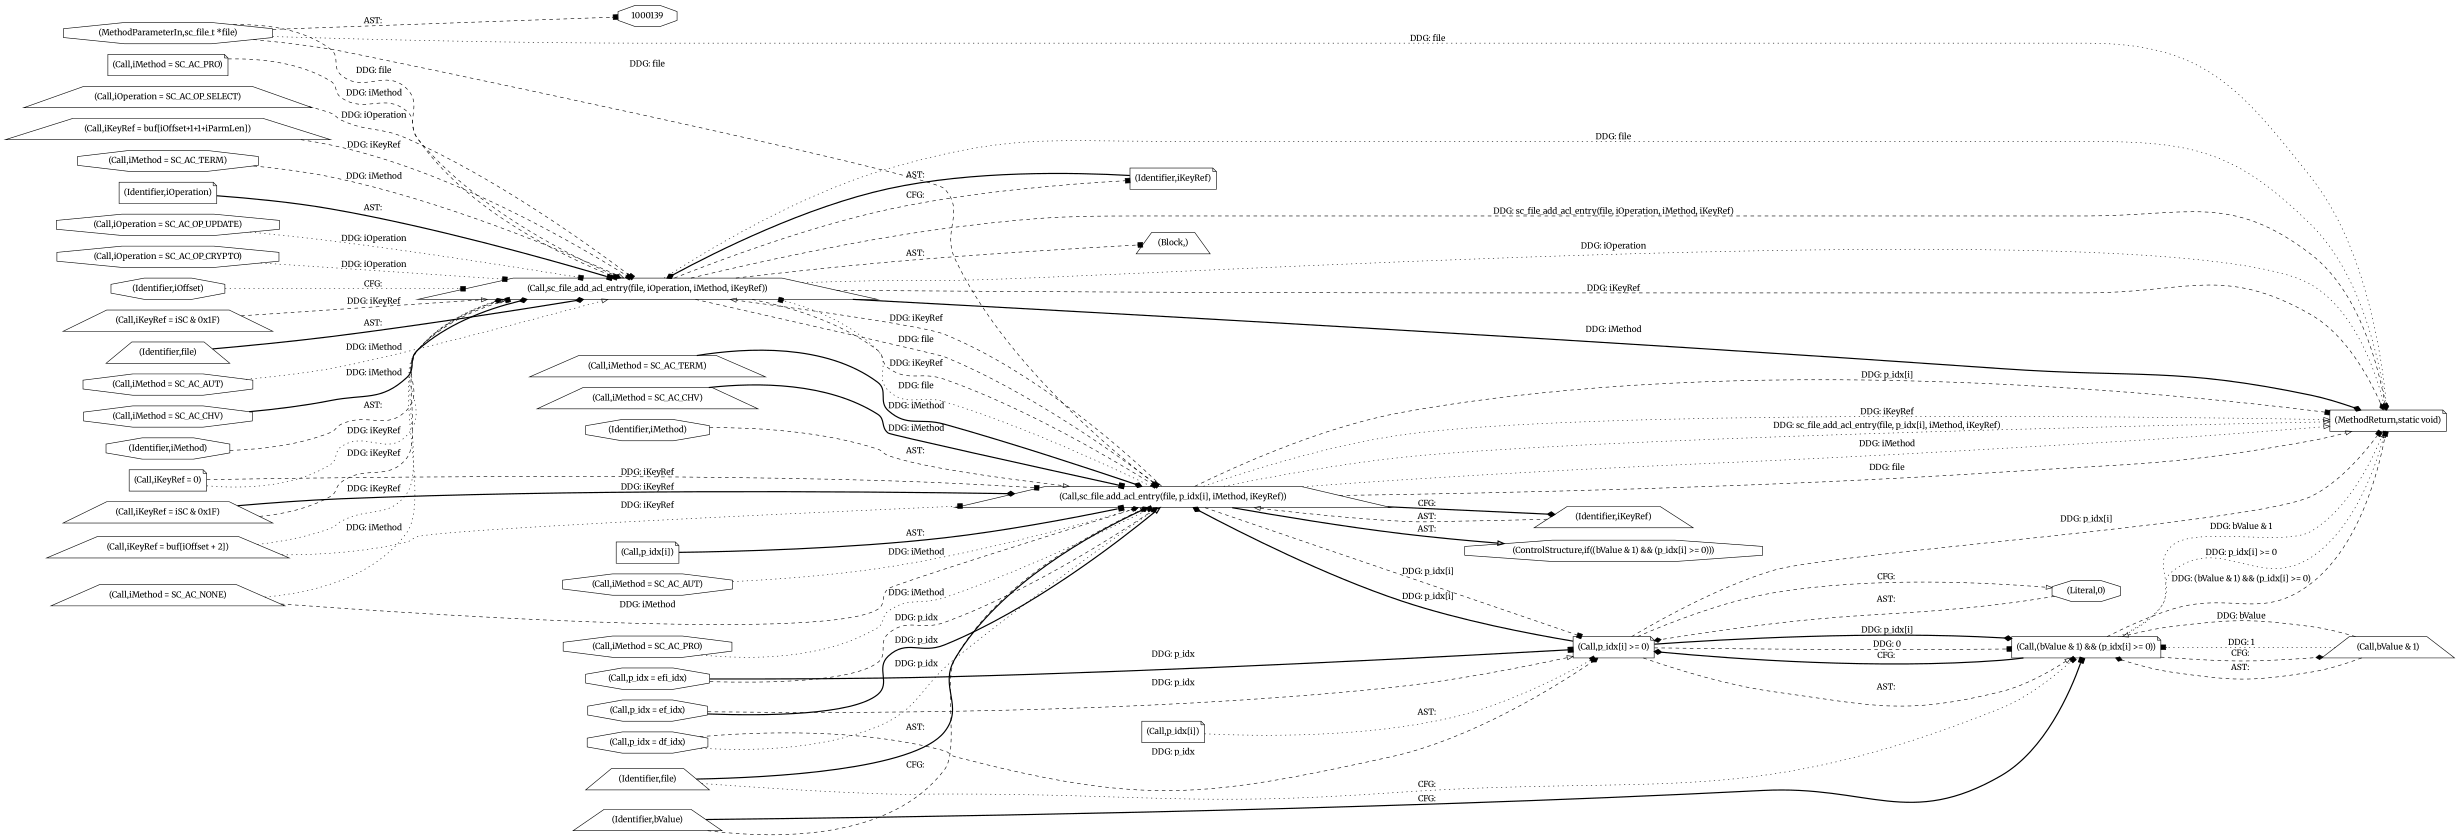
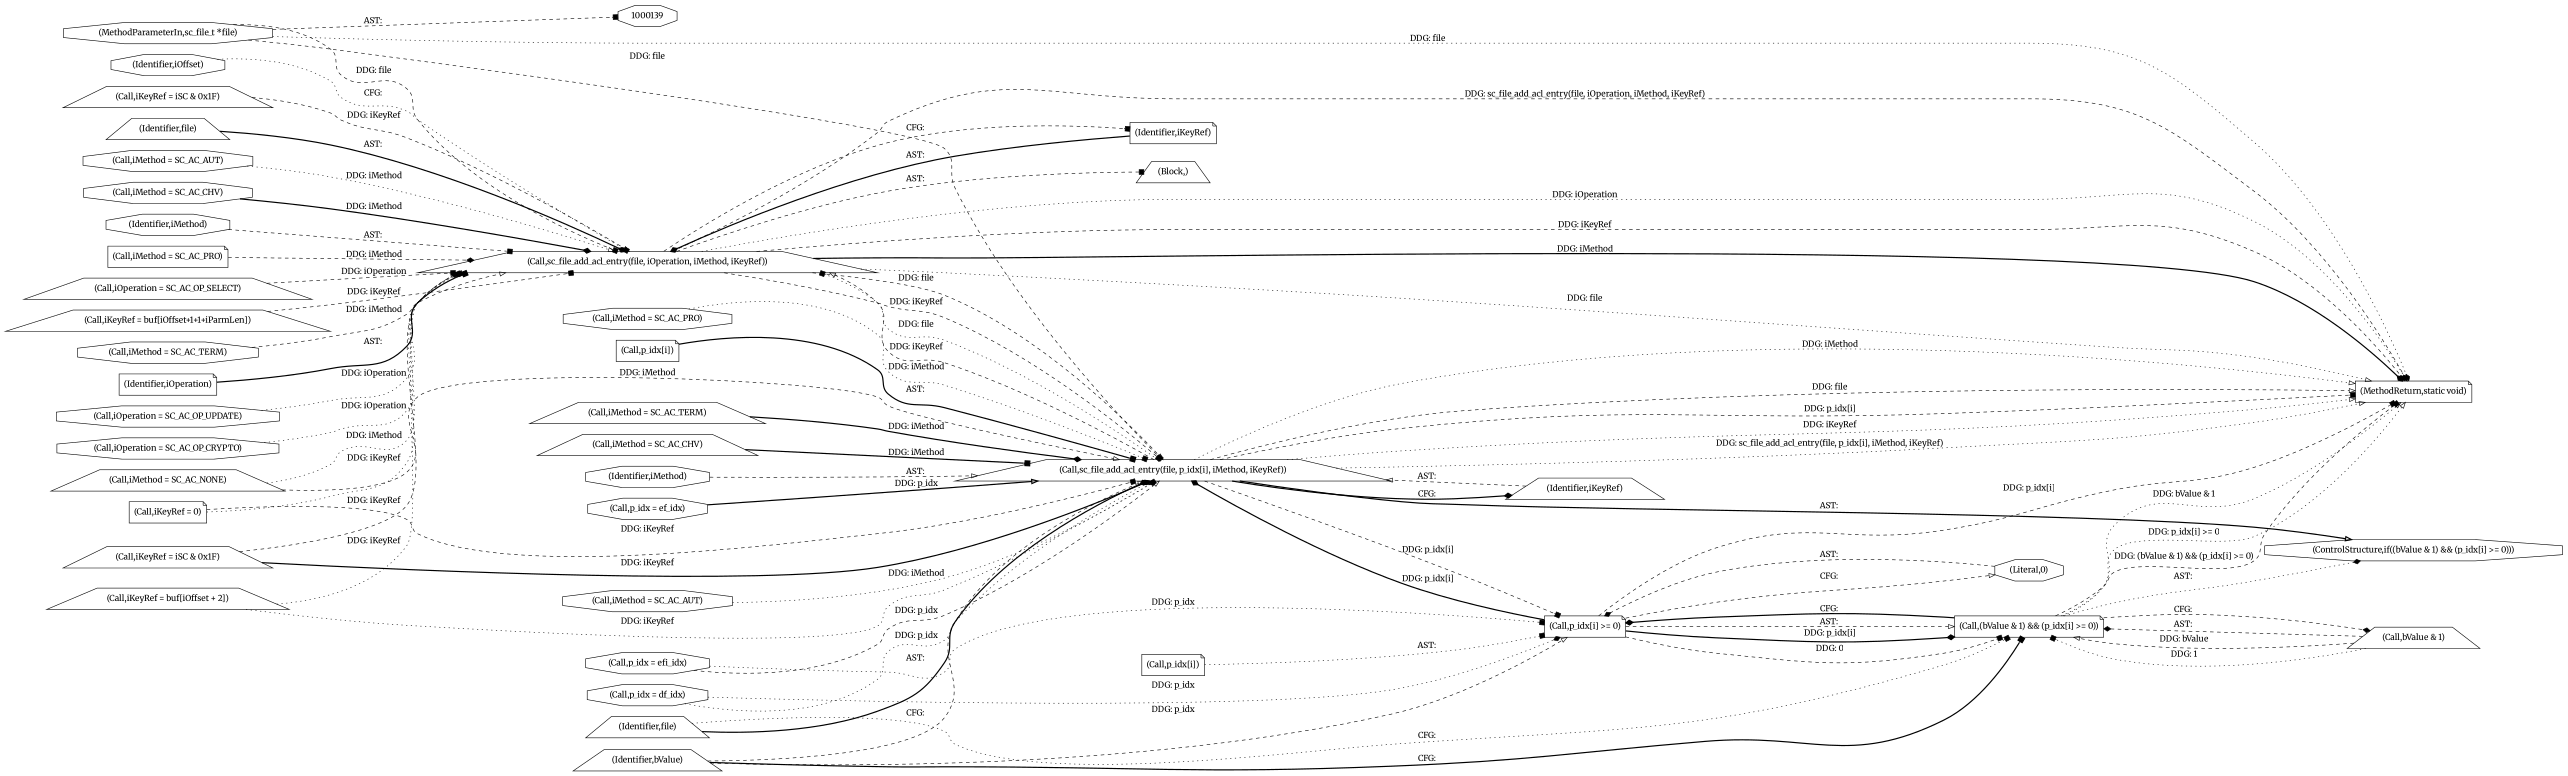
edge "(Call,(bValue & 1) && (p_idx[i] >= 0))" -> "(ControlStructure,if((bValue & 1) && (p_idx[i] >= 0)))": added, label "AST:"
edge "(Call,p_idx = efi_idx)" -> "(Call,p_idx[i] >= 0)": style bold -> dotted
edge "(Call,p_idx = ef_idx)" -> "(Call,p_idx[i] >= 0)": now "(Identifier,bValue)" -> "(Call,p_idx[i] >= 0)"
edge "(Call,p_idx = df_idx)" -> "(Call,p_idx[i] >= 0)": style dashed -> dotted
